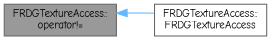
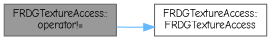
edge "FRDGTextureAccess:: FRDGTextureAccess" -> "FRDGTextureAccess:: operator!=": reversed
